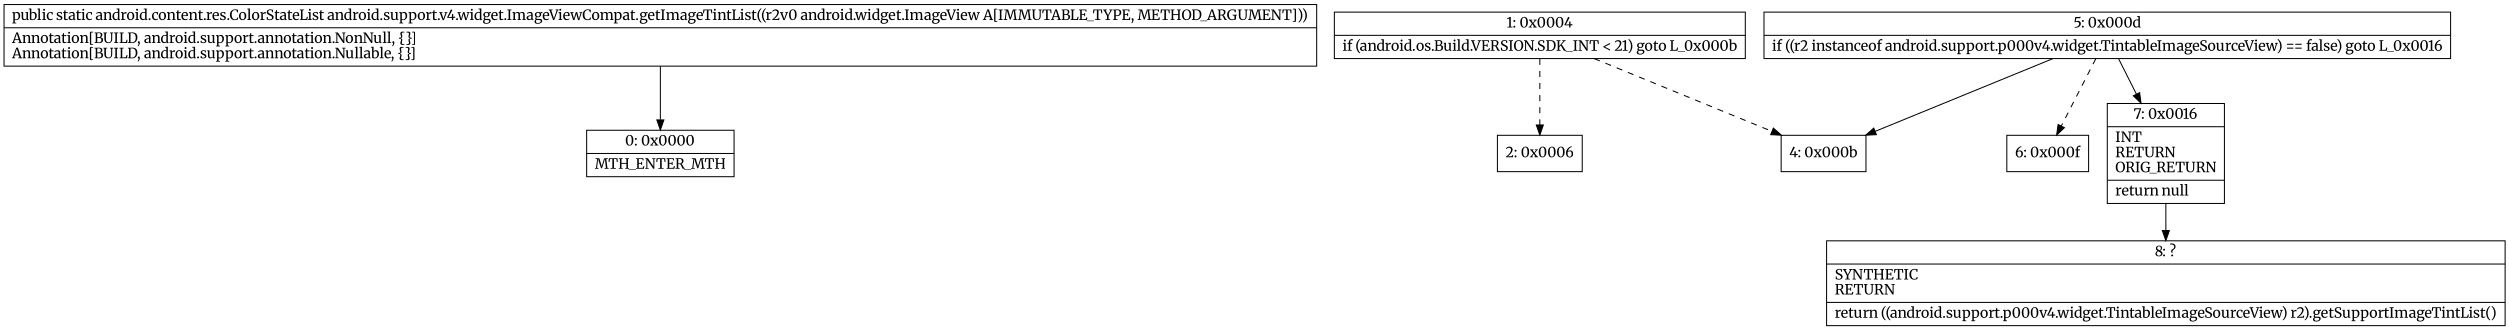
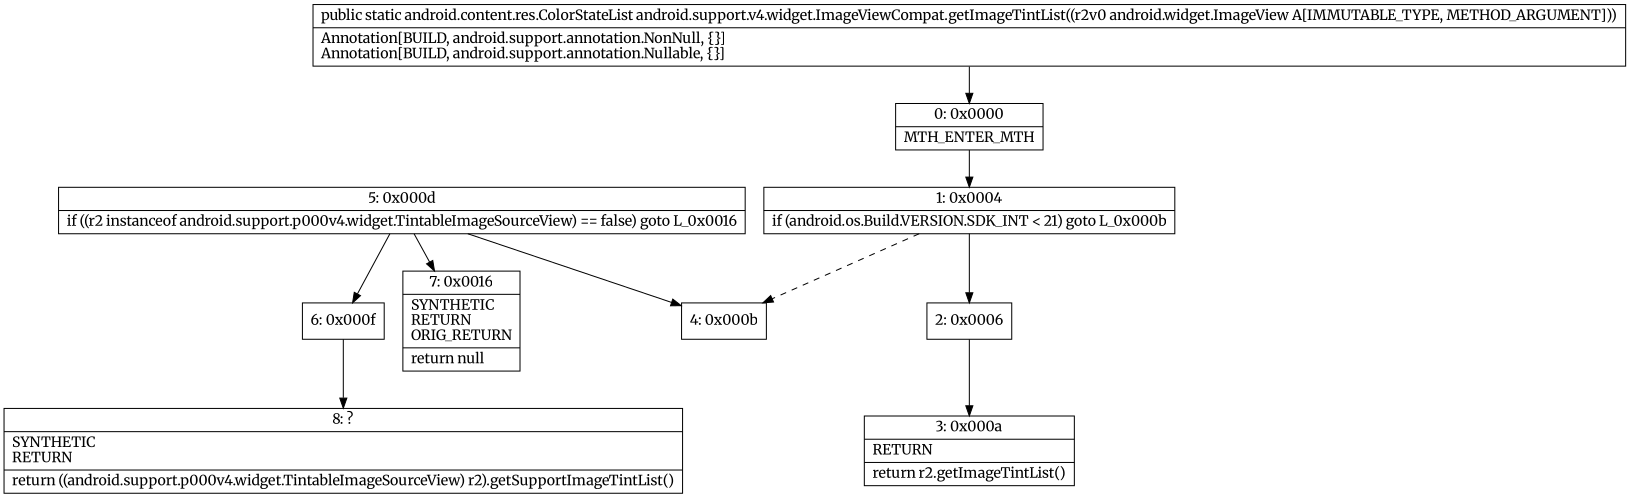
edge "1: 0x0004" -> "2: 0x0006": style dashed -> solid
edge "5: 0x000d" -> "6: 0x000f": style dashed -> solid
node "7: 0x0016": text "INT" -> "SYNTHETIC"
edge "0: 0x0000" -> "1: 0x0004": added
edge "7: 0x0016" -> "8: ?": now "6: 0x000f" -> "8: ?"
node "3: 0x000a": added
